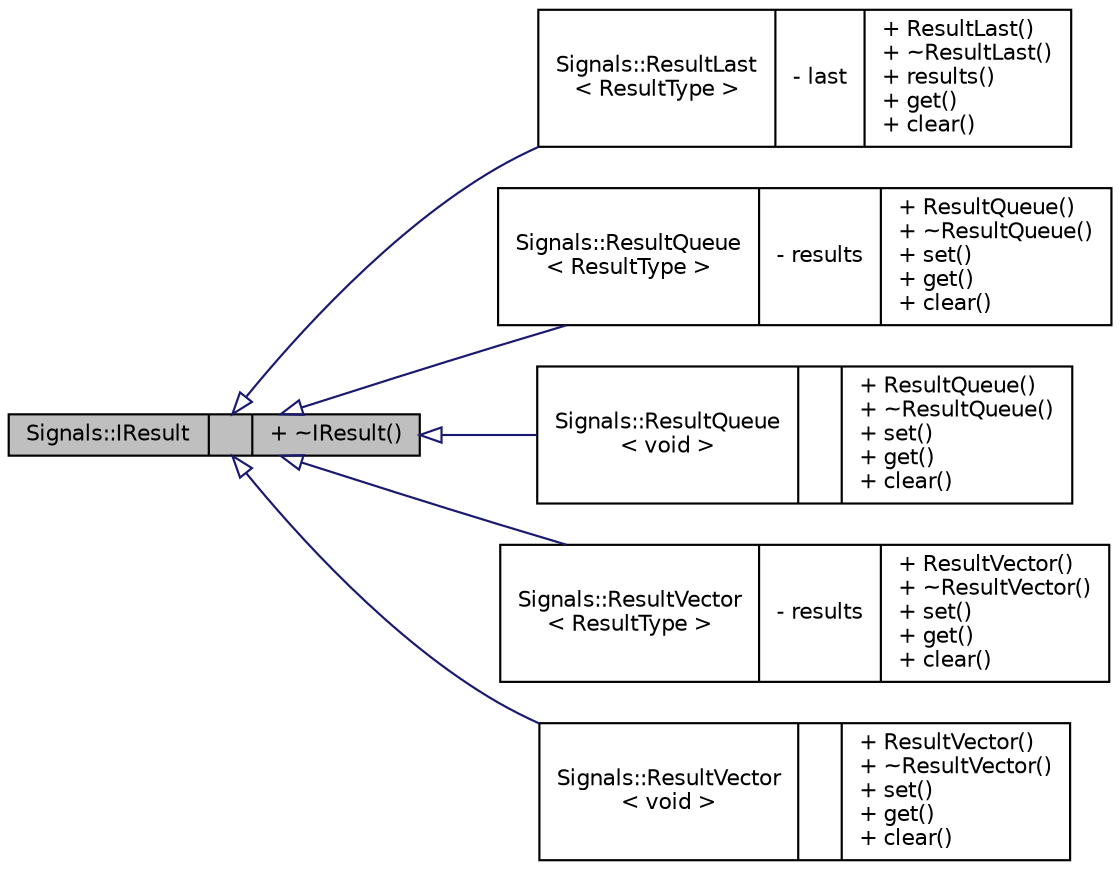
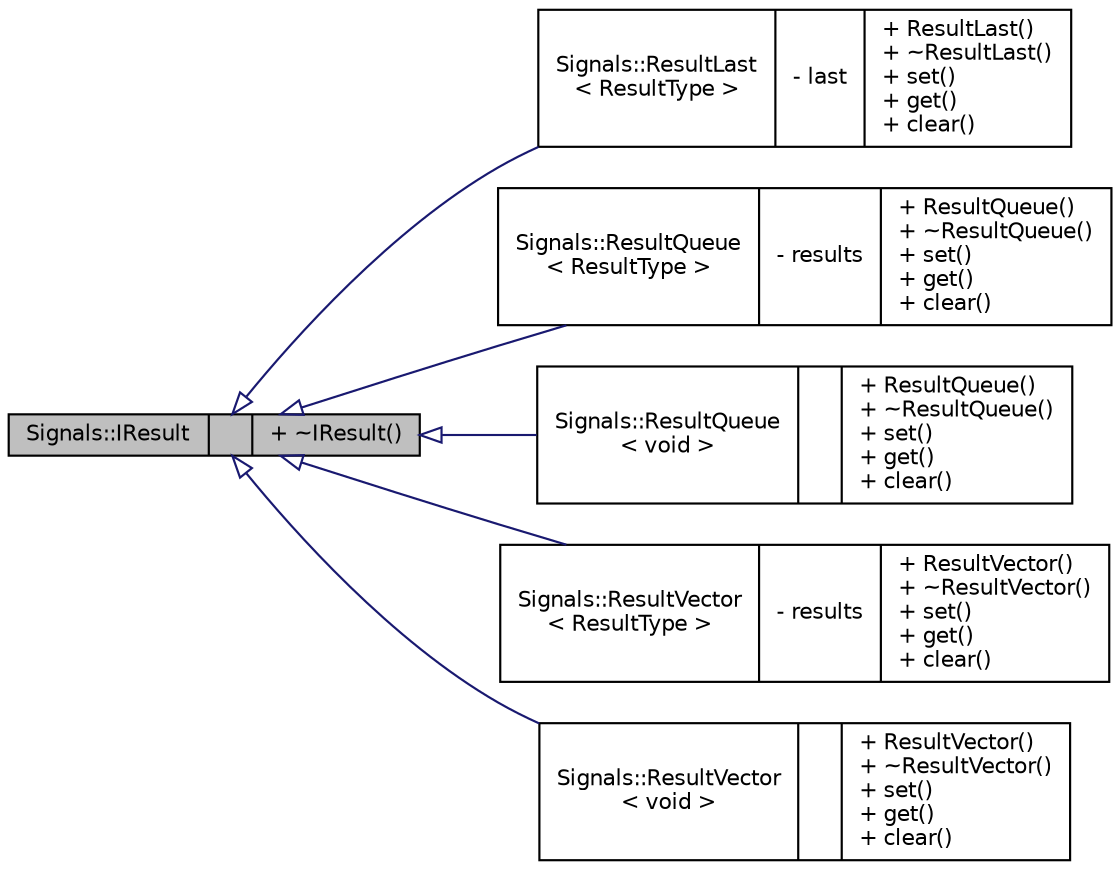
node "Signals::ResultLast": text "+ results()" -> "+ set()"
